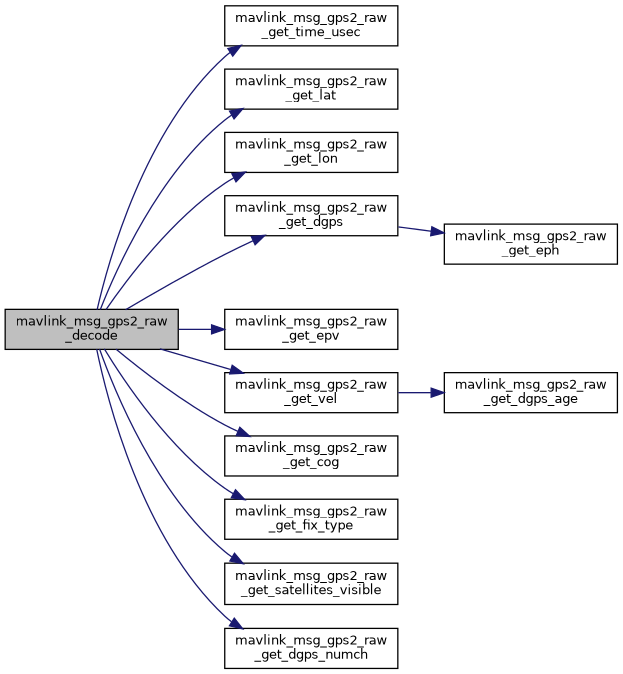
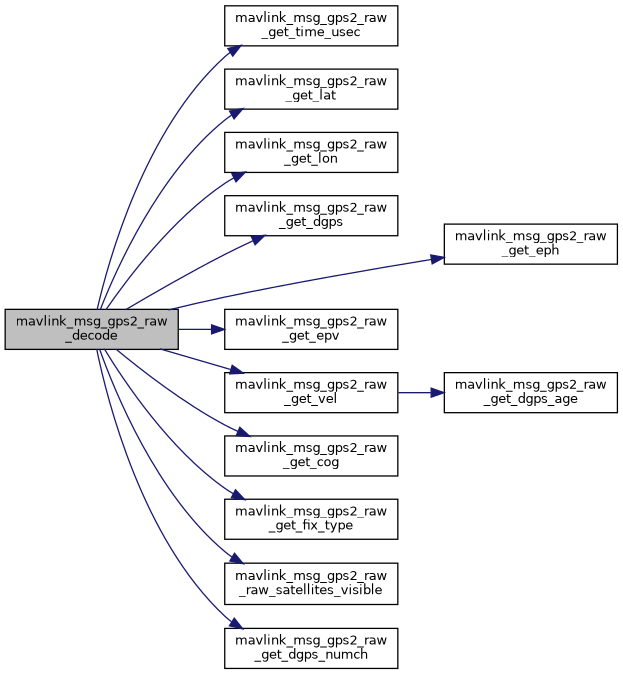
edge "mavlink_msg_gps2_raw _get_dgps" -> "mavlink_msg_gps2_raw _get_eph": now "mavlink_msg_gps2_raw _decode" -> "mavlink_msg_gps2_raw _get_eph"
node "mavlink_msg_gps2_raw _get_satellites_visible": label "mavlink_msg_gps2_raw _get_satellites_visible" -> "mavlink_msg_gps2_raw _raw_satellites_visible"
